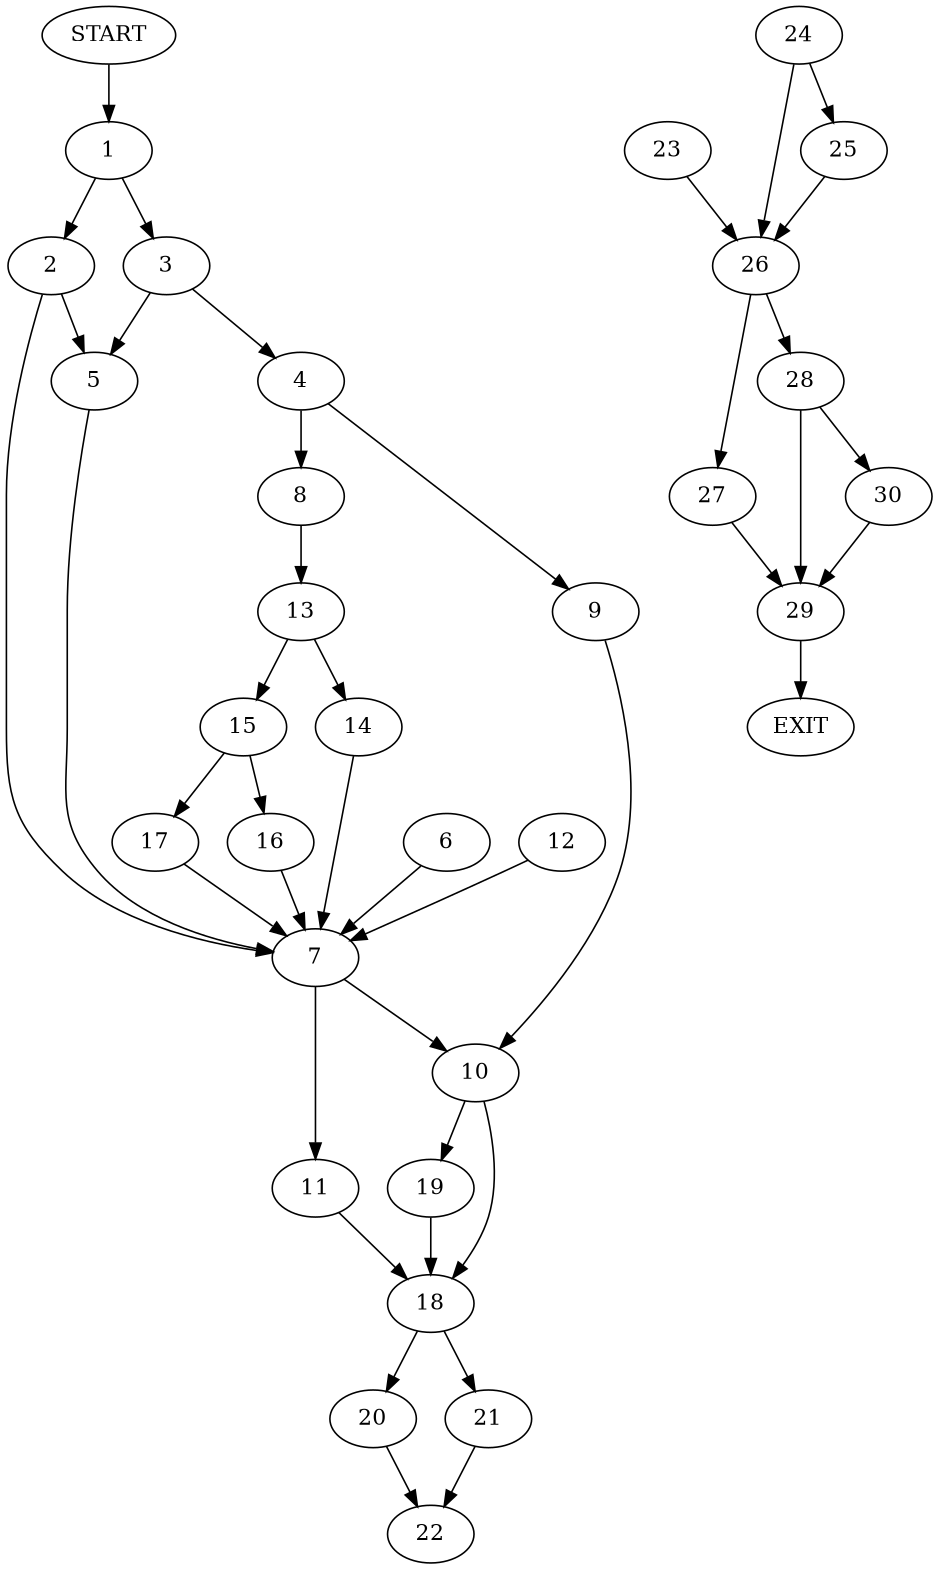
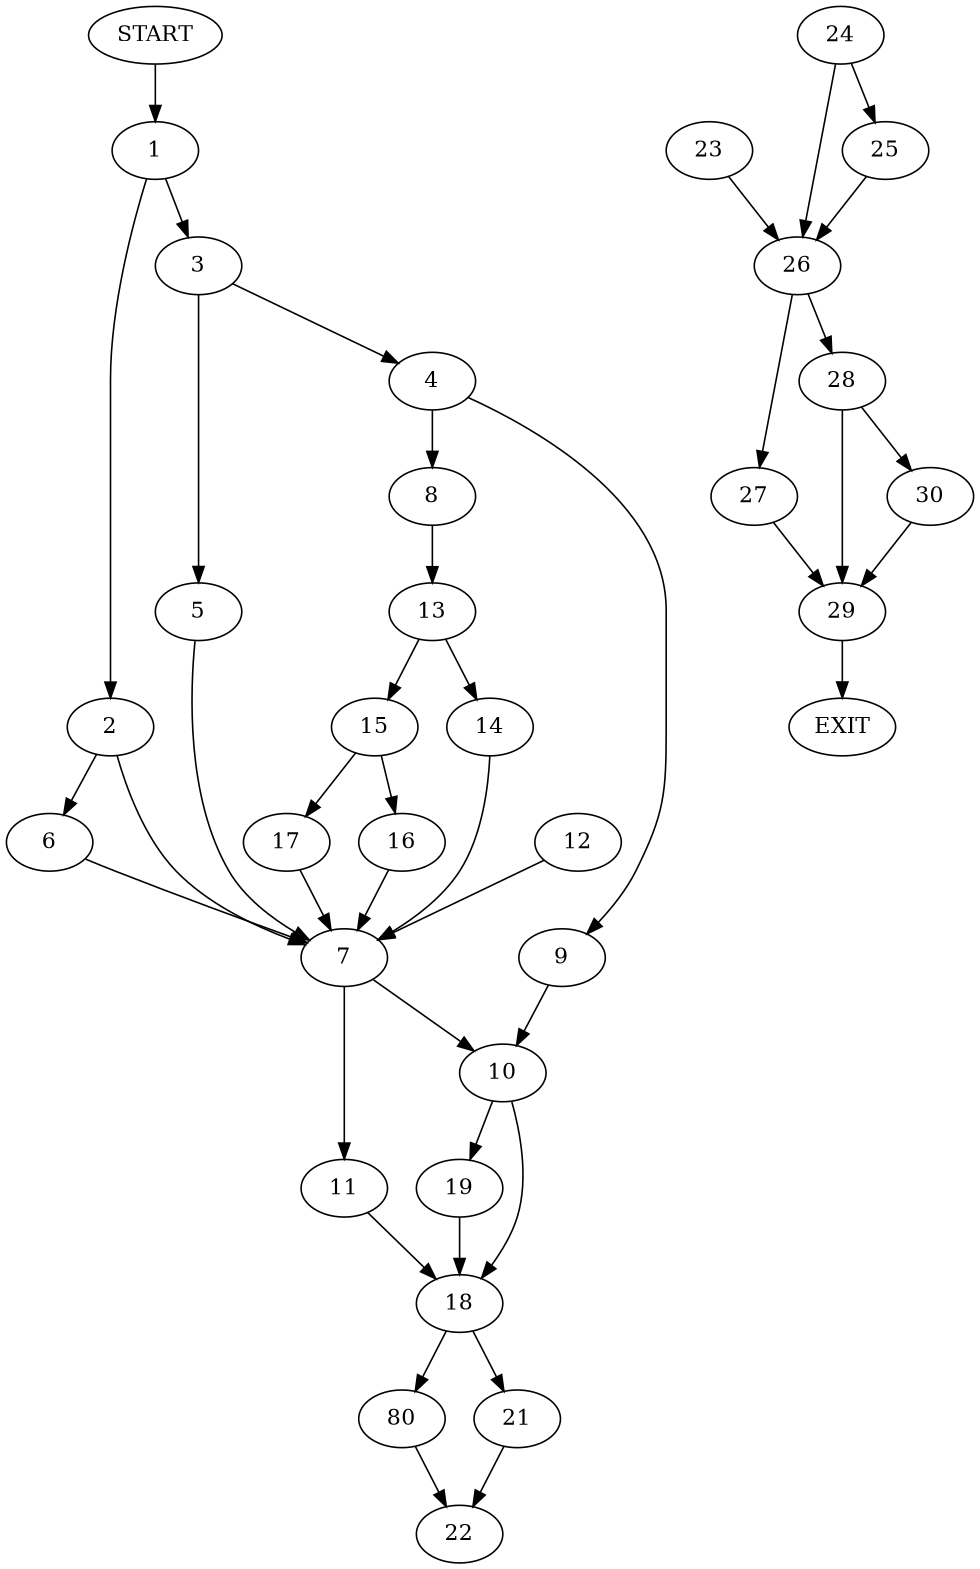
edge "2" -> "5": now "2" -> "6"
node "20": label "20" -> "80"
